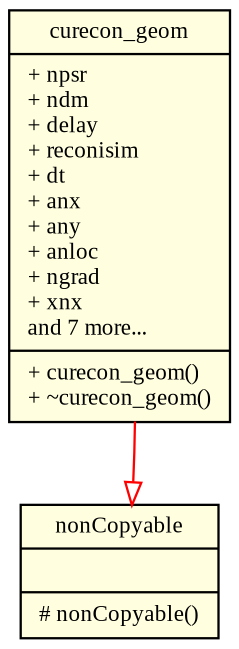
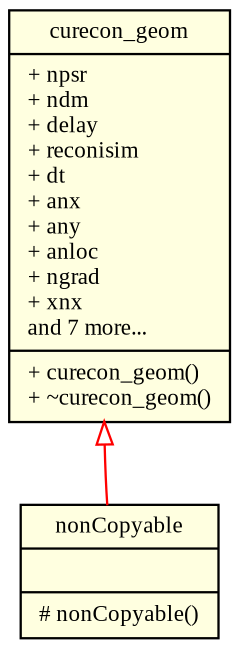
edge "curecon_geom" -> "nonCopyable": reversed
